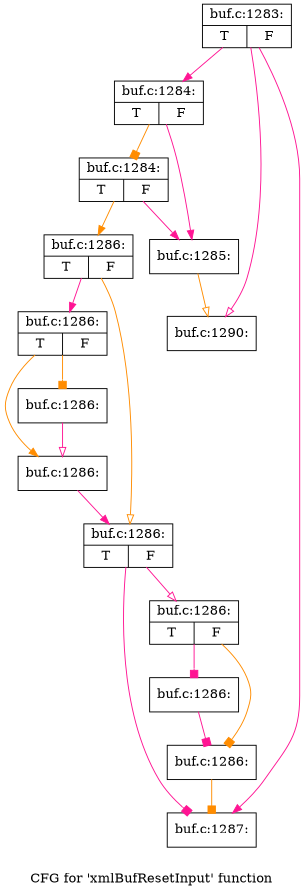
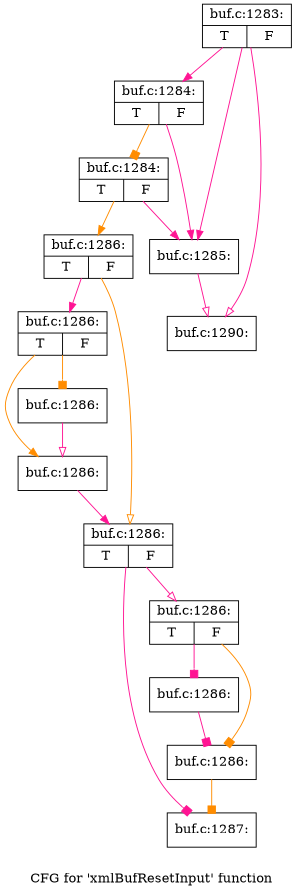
edge "buf.c:1285:" -> "buf.c:1290:": color darkorange -> deeppink
edge "buf.c:1283:" -> "buf.c:1287:": now "buf.c:1283:" -> "buf.c:1285:"
